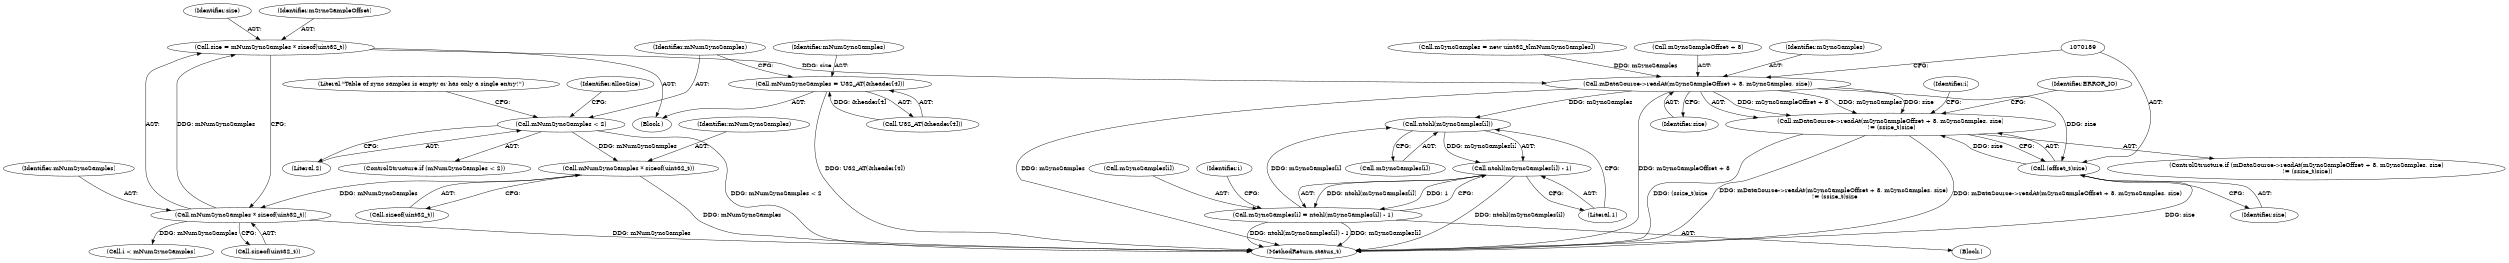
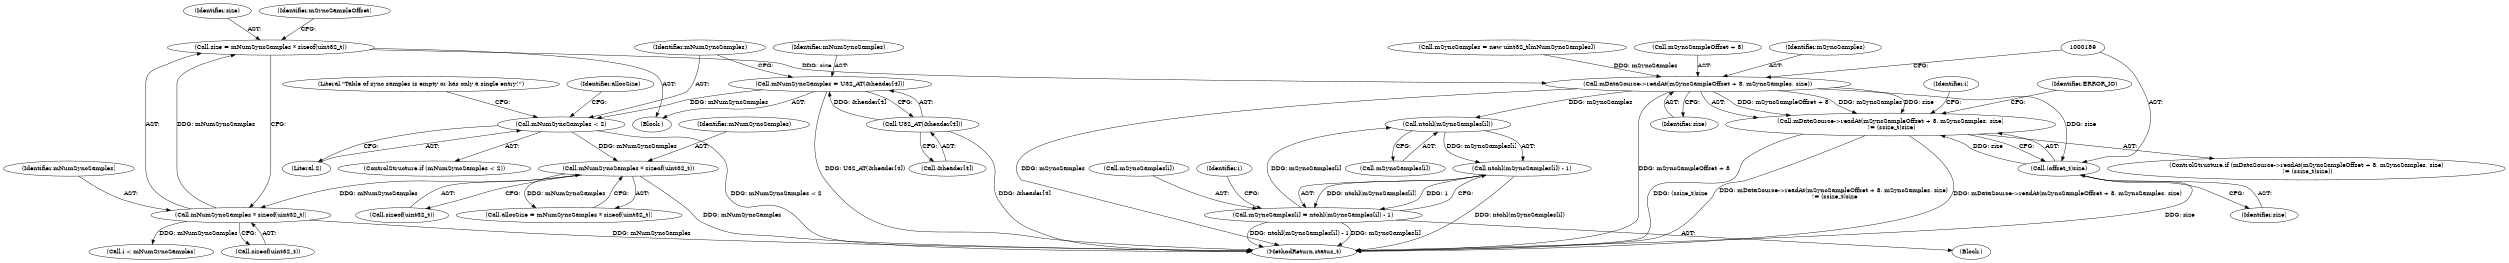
edge "(Identifier,mSyncSampleOffset)" -> "(Call,size = mNumSyncSamples * sizeof(uint32_t))": label "AST: " -> "CFG: "
node "1070189": label "1070189" -> "1000189"
edge "(Call,mNumSyncSamples = U32_AT(&header[4]))" -> "(Call,mNumSyncSamples < 2)": added, label "DDG: mNumSyncSamples"
edge "(Call,mNumSyncSamples = U32_AT(&header[4]))" -> "(Call,U32_AT(&header[4]))": label "AST: " -> "CFG: "
node "(Call,&header[4])": added
node "(Call,allocSize = mNumSyncSamples * sizeof(uint32_t))": added
node "(Literal,1)": removed
edge "(Call,U32_AT(&header[4]))" -> "(MethodReturn,status_t)": added, label "DDG: &header[4]"
